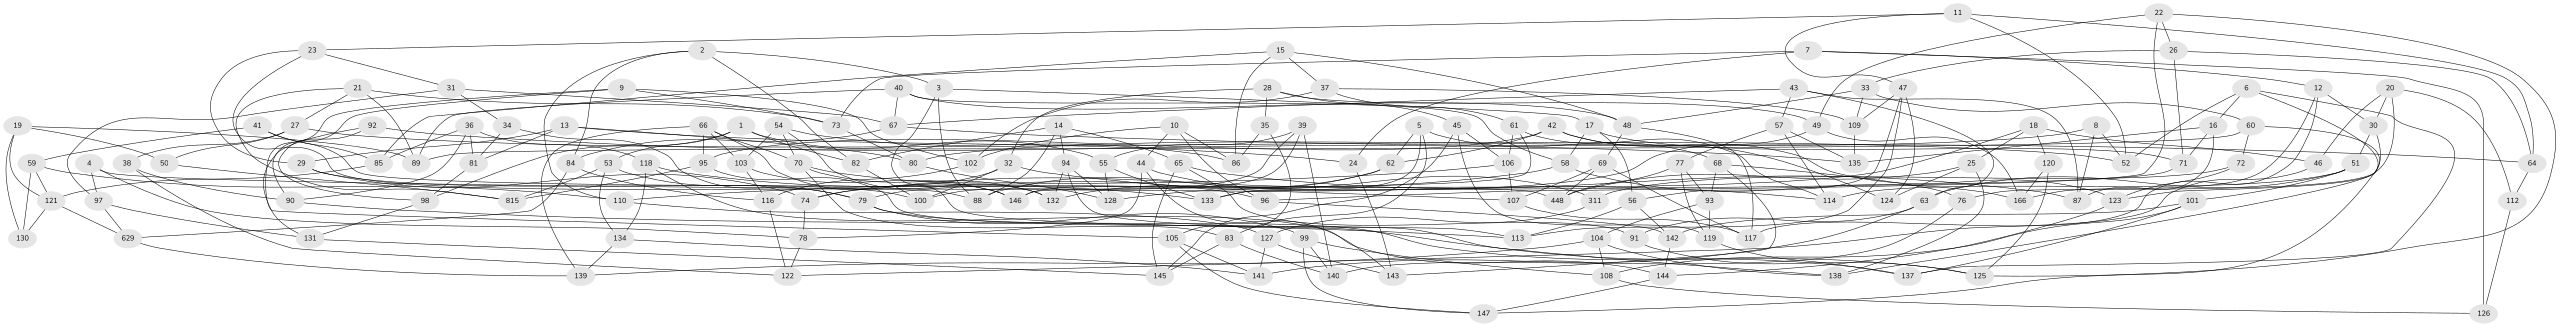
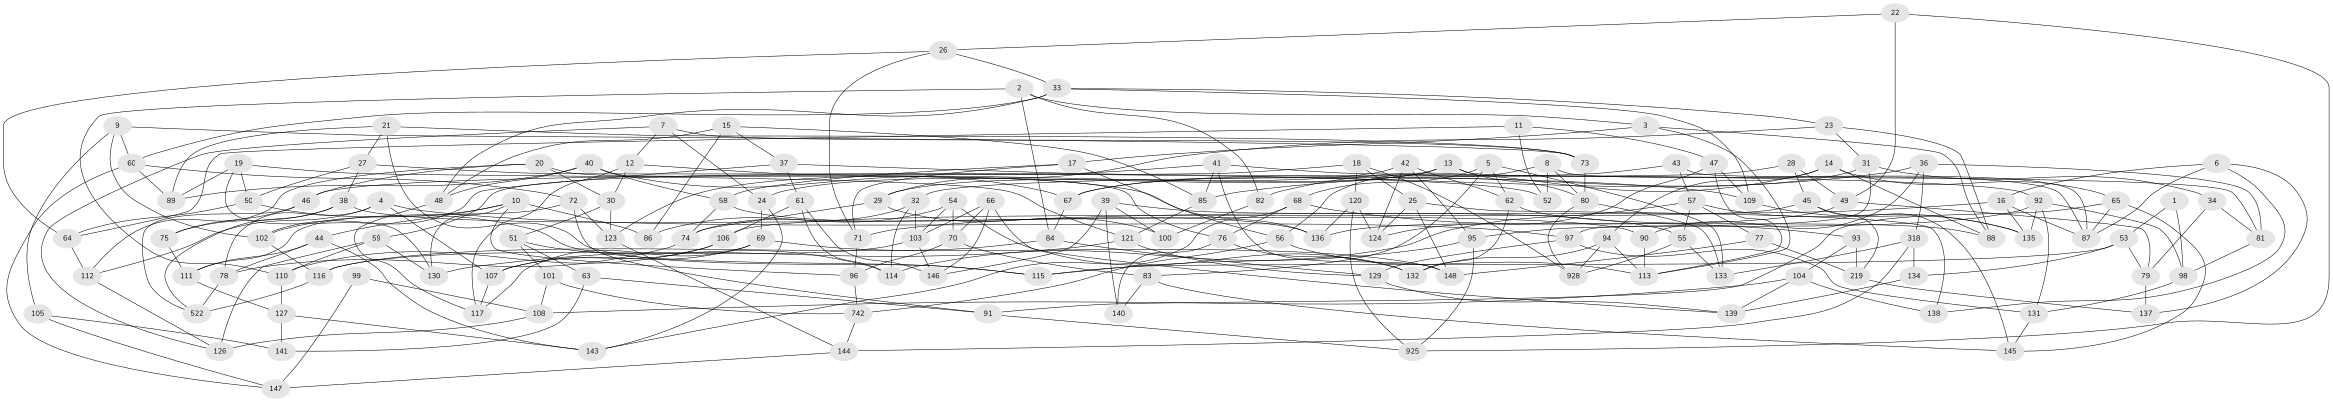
edge "11" -- "23": now "33" -- "23"
edge "9" -- "90": now "9" -- "60"
edge "6" -- "52": now "6" -- "87"
node "35": removed
edge "43" -- "63": removed
edge "66" -- "95": now "92" -- "95"
edge "1" -- "55": now "57" -- "55"
edge "48" -- "69": now "24" -- "69"
edge "67" -- "64": now "50" -- "64"
edge "1" -- "82": removed
node "118": label "118" -> "318"
edge "41" -- "92": added
edge "70" -- "132": now "76" -- "132"
edge "59" -- "121": now "59" -- "126"
edge "77" -- "93": removed
edge "32" -- "100": now "32" -- "103"
edge "22" -- "133": now "80" -- "133"
edge "47" -- "56": now "8" -- "56"
node "815": label "815" -> "115"
node "128": label "128" -> "928"
node "448": label "448" -> "148"
node "311": label "311" -> "111"
node "166": label "166" -> "136"
edge "79" -- "99": removed
edge "120" -- "124": added
edge "10" -- "130": added
edge "3" -- "138": now "3" -- "113"
node "629": label "629" -> "129"
node "75": added
node "142": label "142" -> "742"
node "119": label "119" -> "219"
edge "101" -- "137": removed
edge "4" -- "112": added
edge "99" -- "140": removed
edge "134" -- "141": removed
node "122": label "122" -> "522"
node "125": label "125" -> "925"
edge "72" -- "91": added
